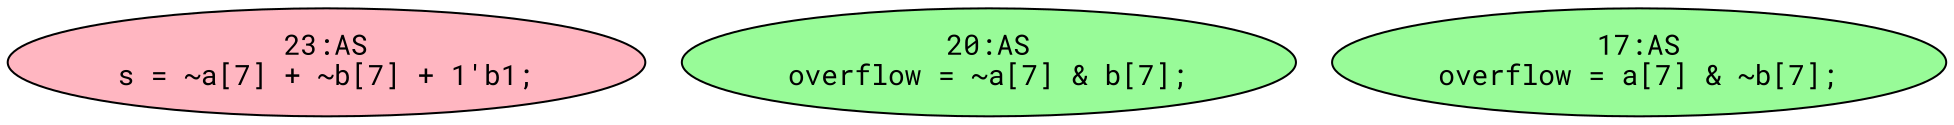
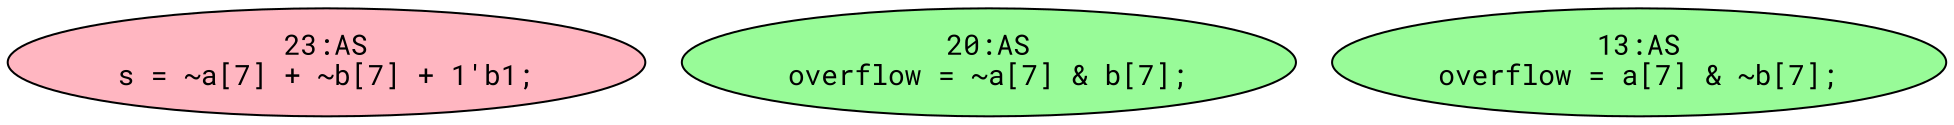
node "17:AS overflow = a[7] & ~b[7];": label "17:AS overflow = a[7] & ~b[7];" -> "13:AS overflow = a[7] & ~b[7];"
